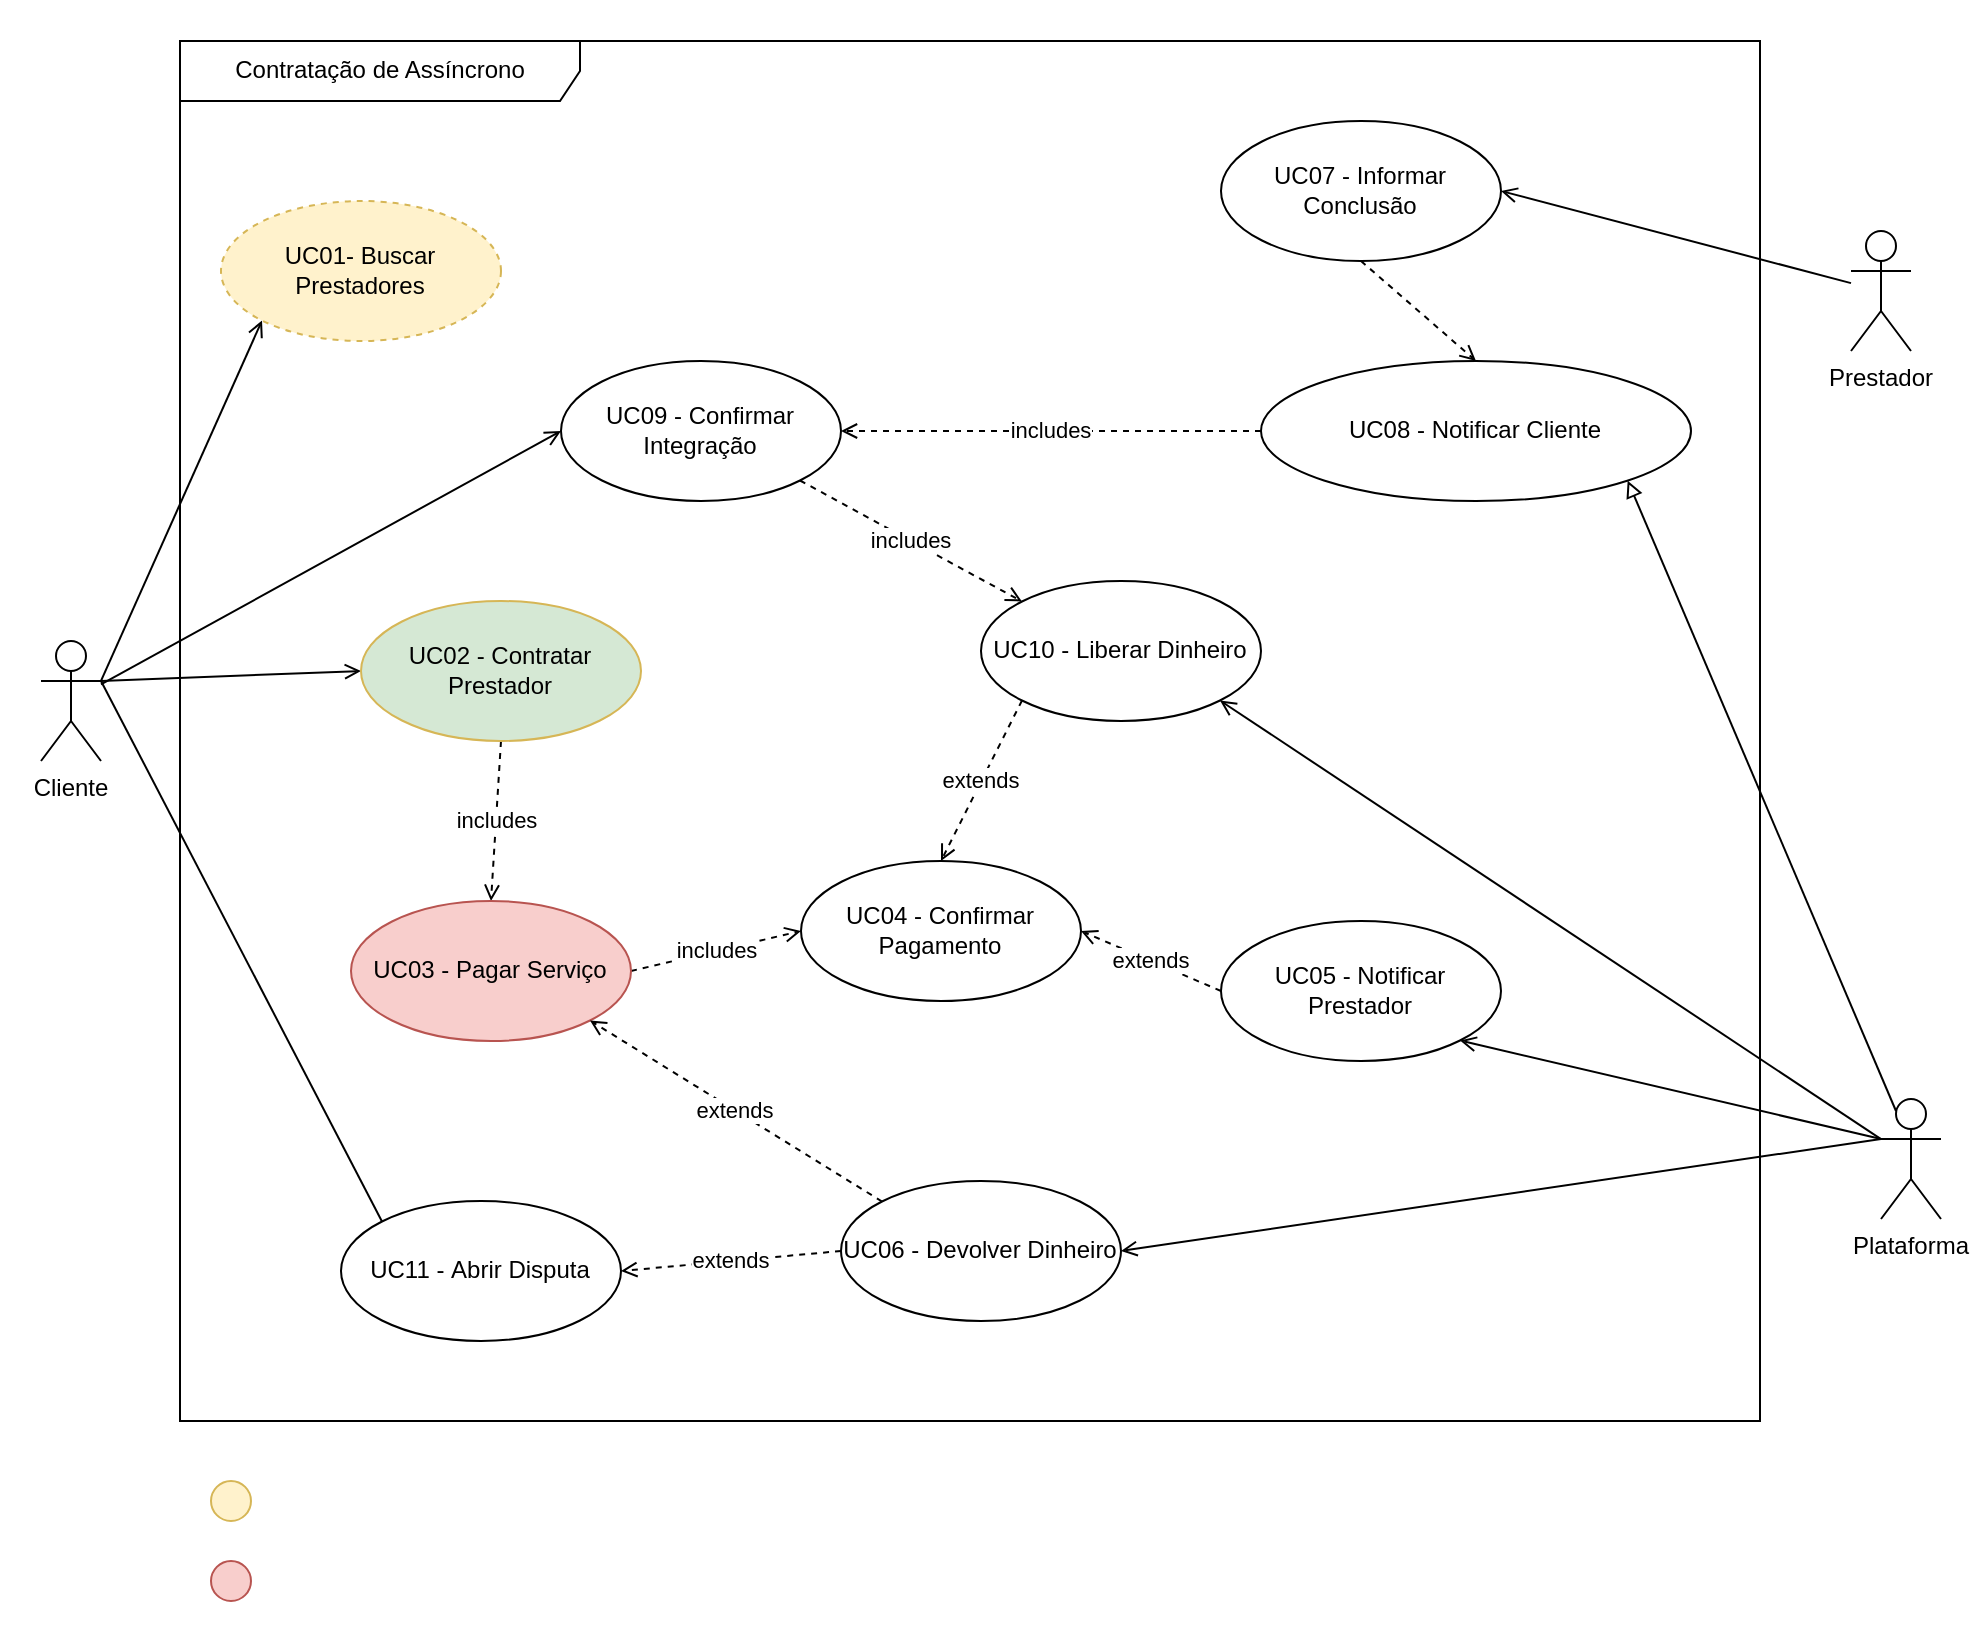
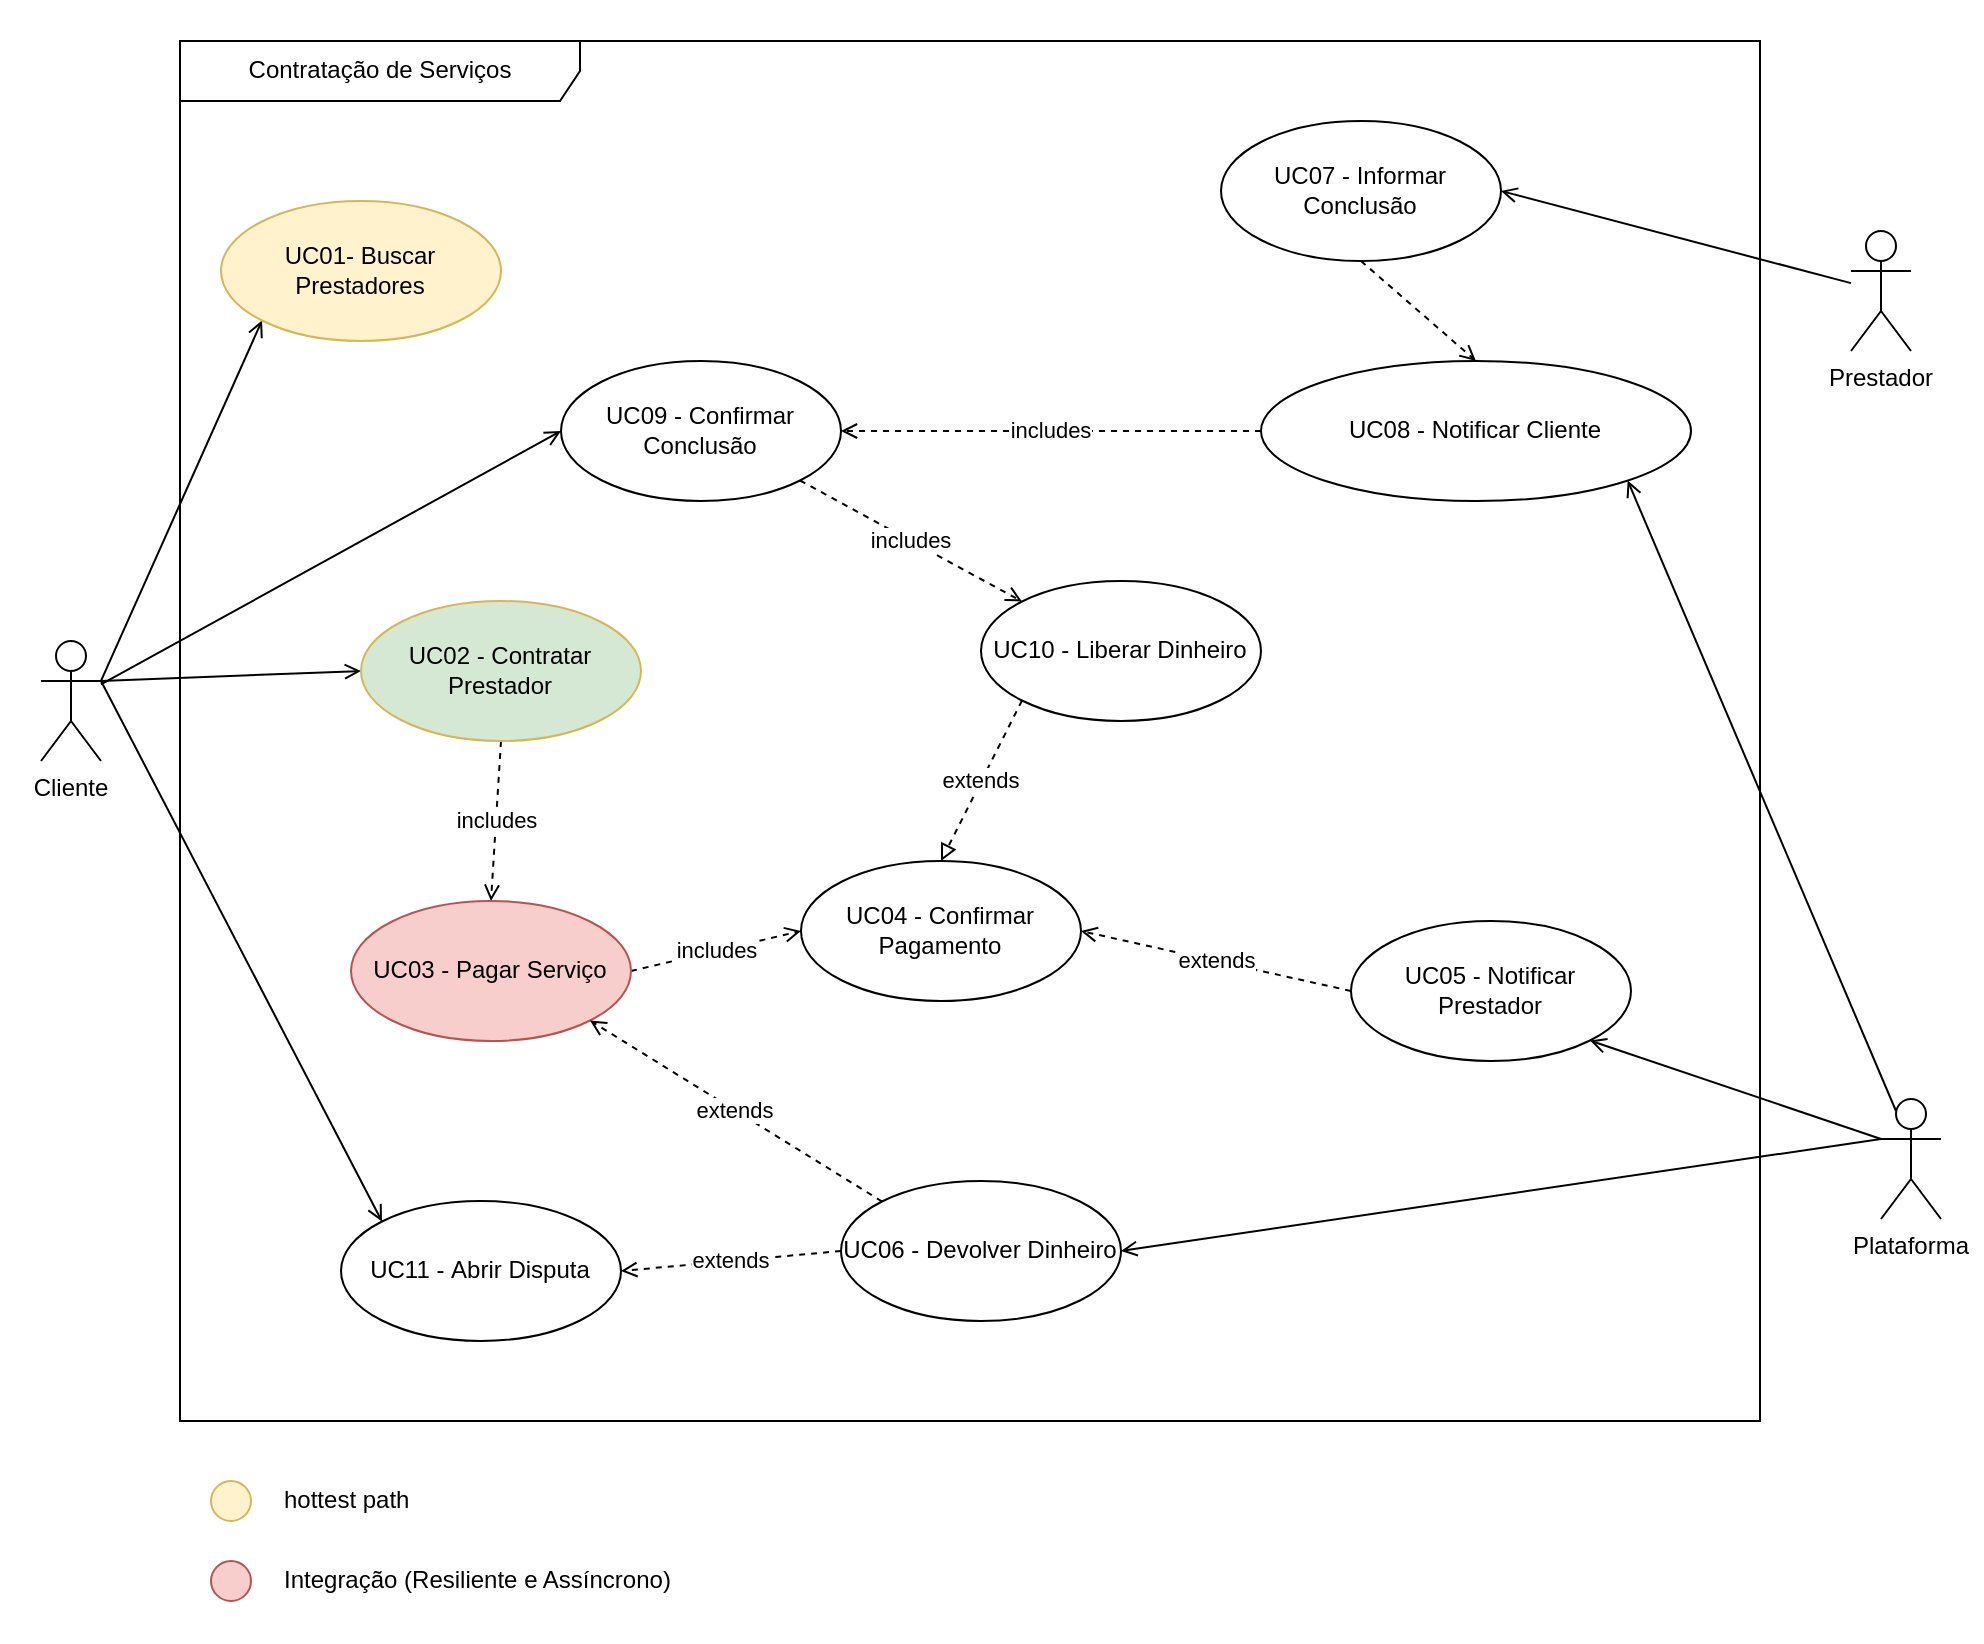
node "Contratação de Assíncrono": label "Contratação de Assíncrono" -> "Contratação de Serviços"
node "UC01- Buscar Prestadores": style dashed -> solid
node "UC09 - Confirmar Integração": label "UC09 - Confirmar Integração" -> "UC09 - Confirmar Conclusão"
edge "Plataforma" -> "UC08 - Notificar Cliente": arrowhead block -> open
edge "UC10 - Liberar Dinheiro" -> "UC04 - Confirmar Pagamento": arrowhead open -> block
edge "Plataforma" -> "UC10 - Liberar Dinheiro": removed
node "UC05 - Notificar Prestador": moved (1361, 991) -> (1491, 991)
edge "Cliente" -- "UC11 - Abrir Disputa": arrowhead none -> open
node "hottest path": added
node "Integração (Resiliente e Assíncrono)": added
